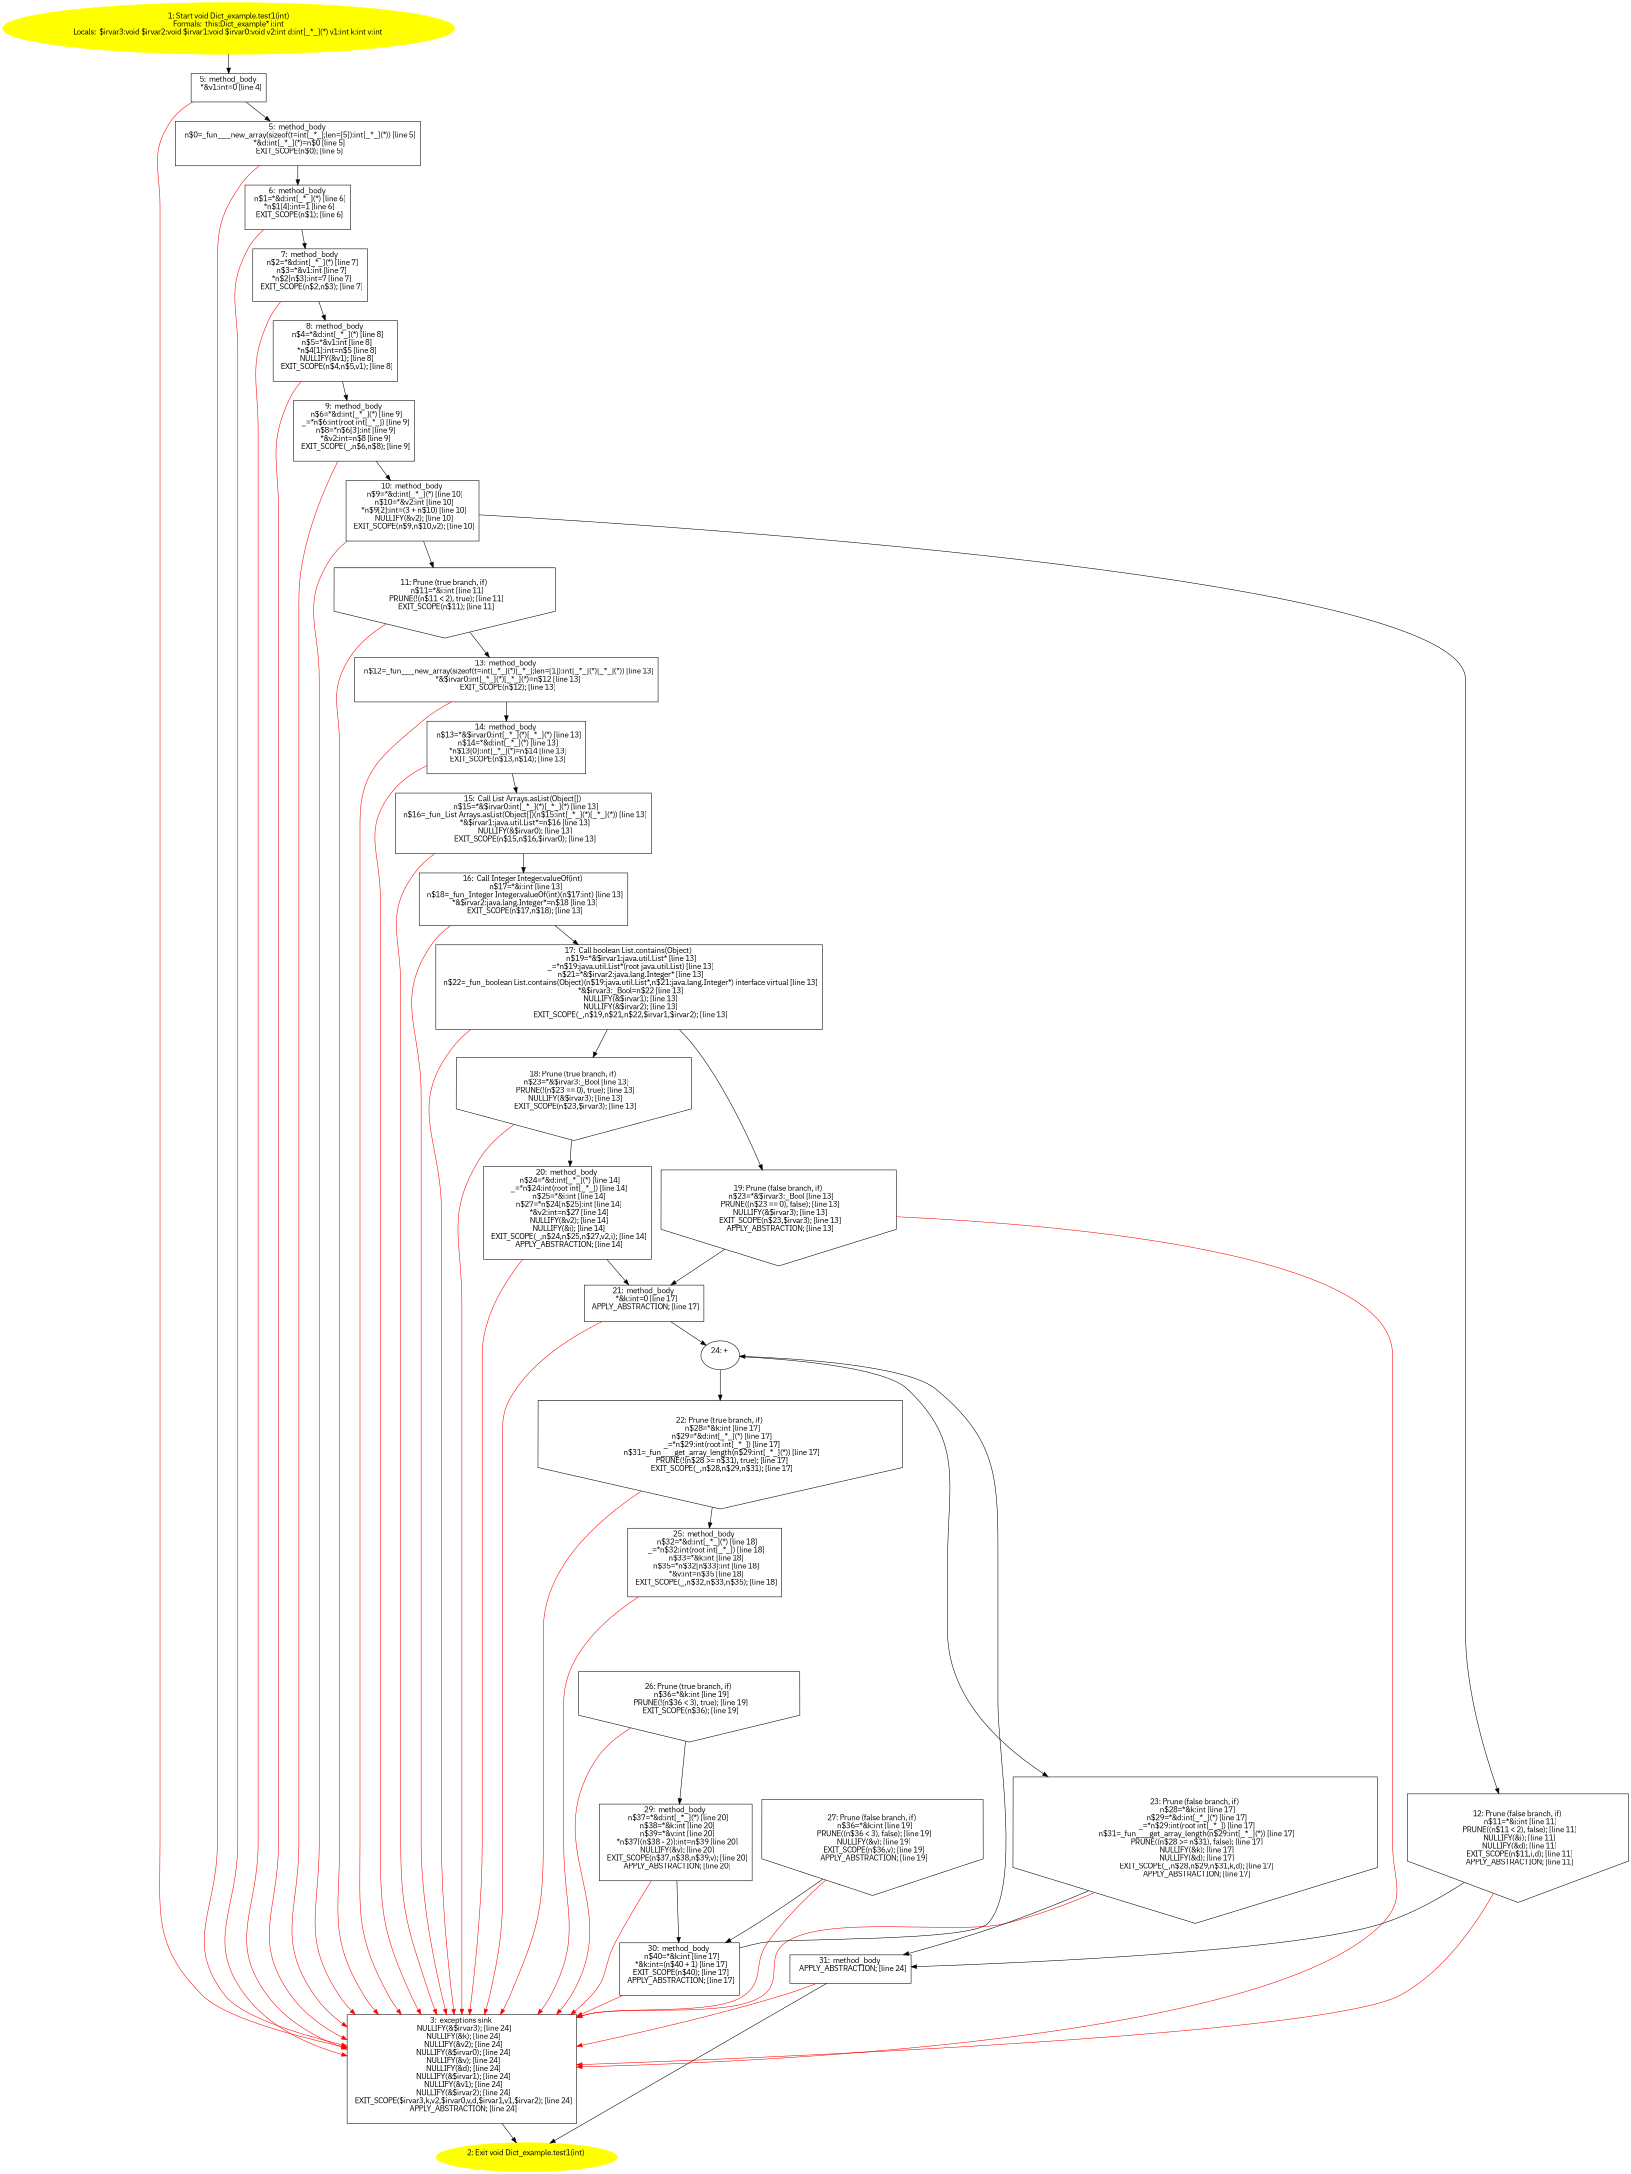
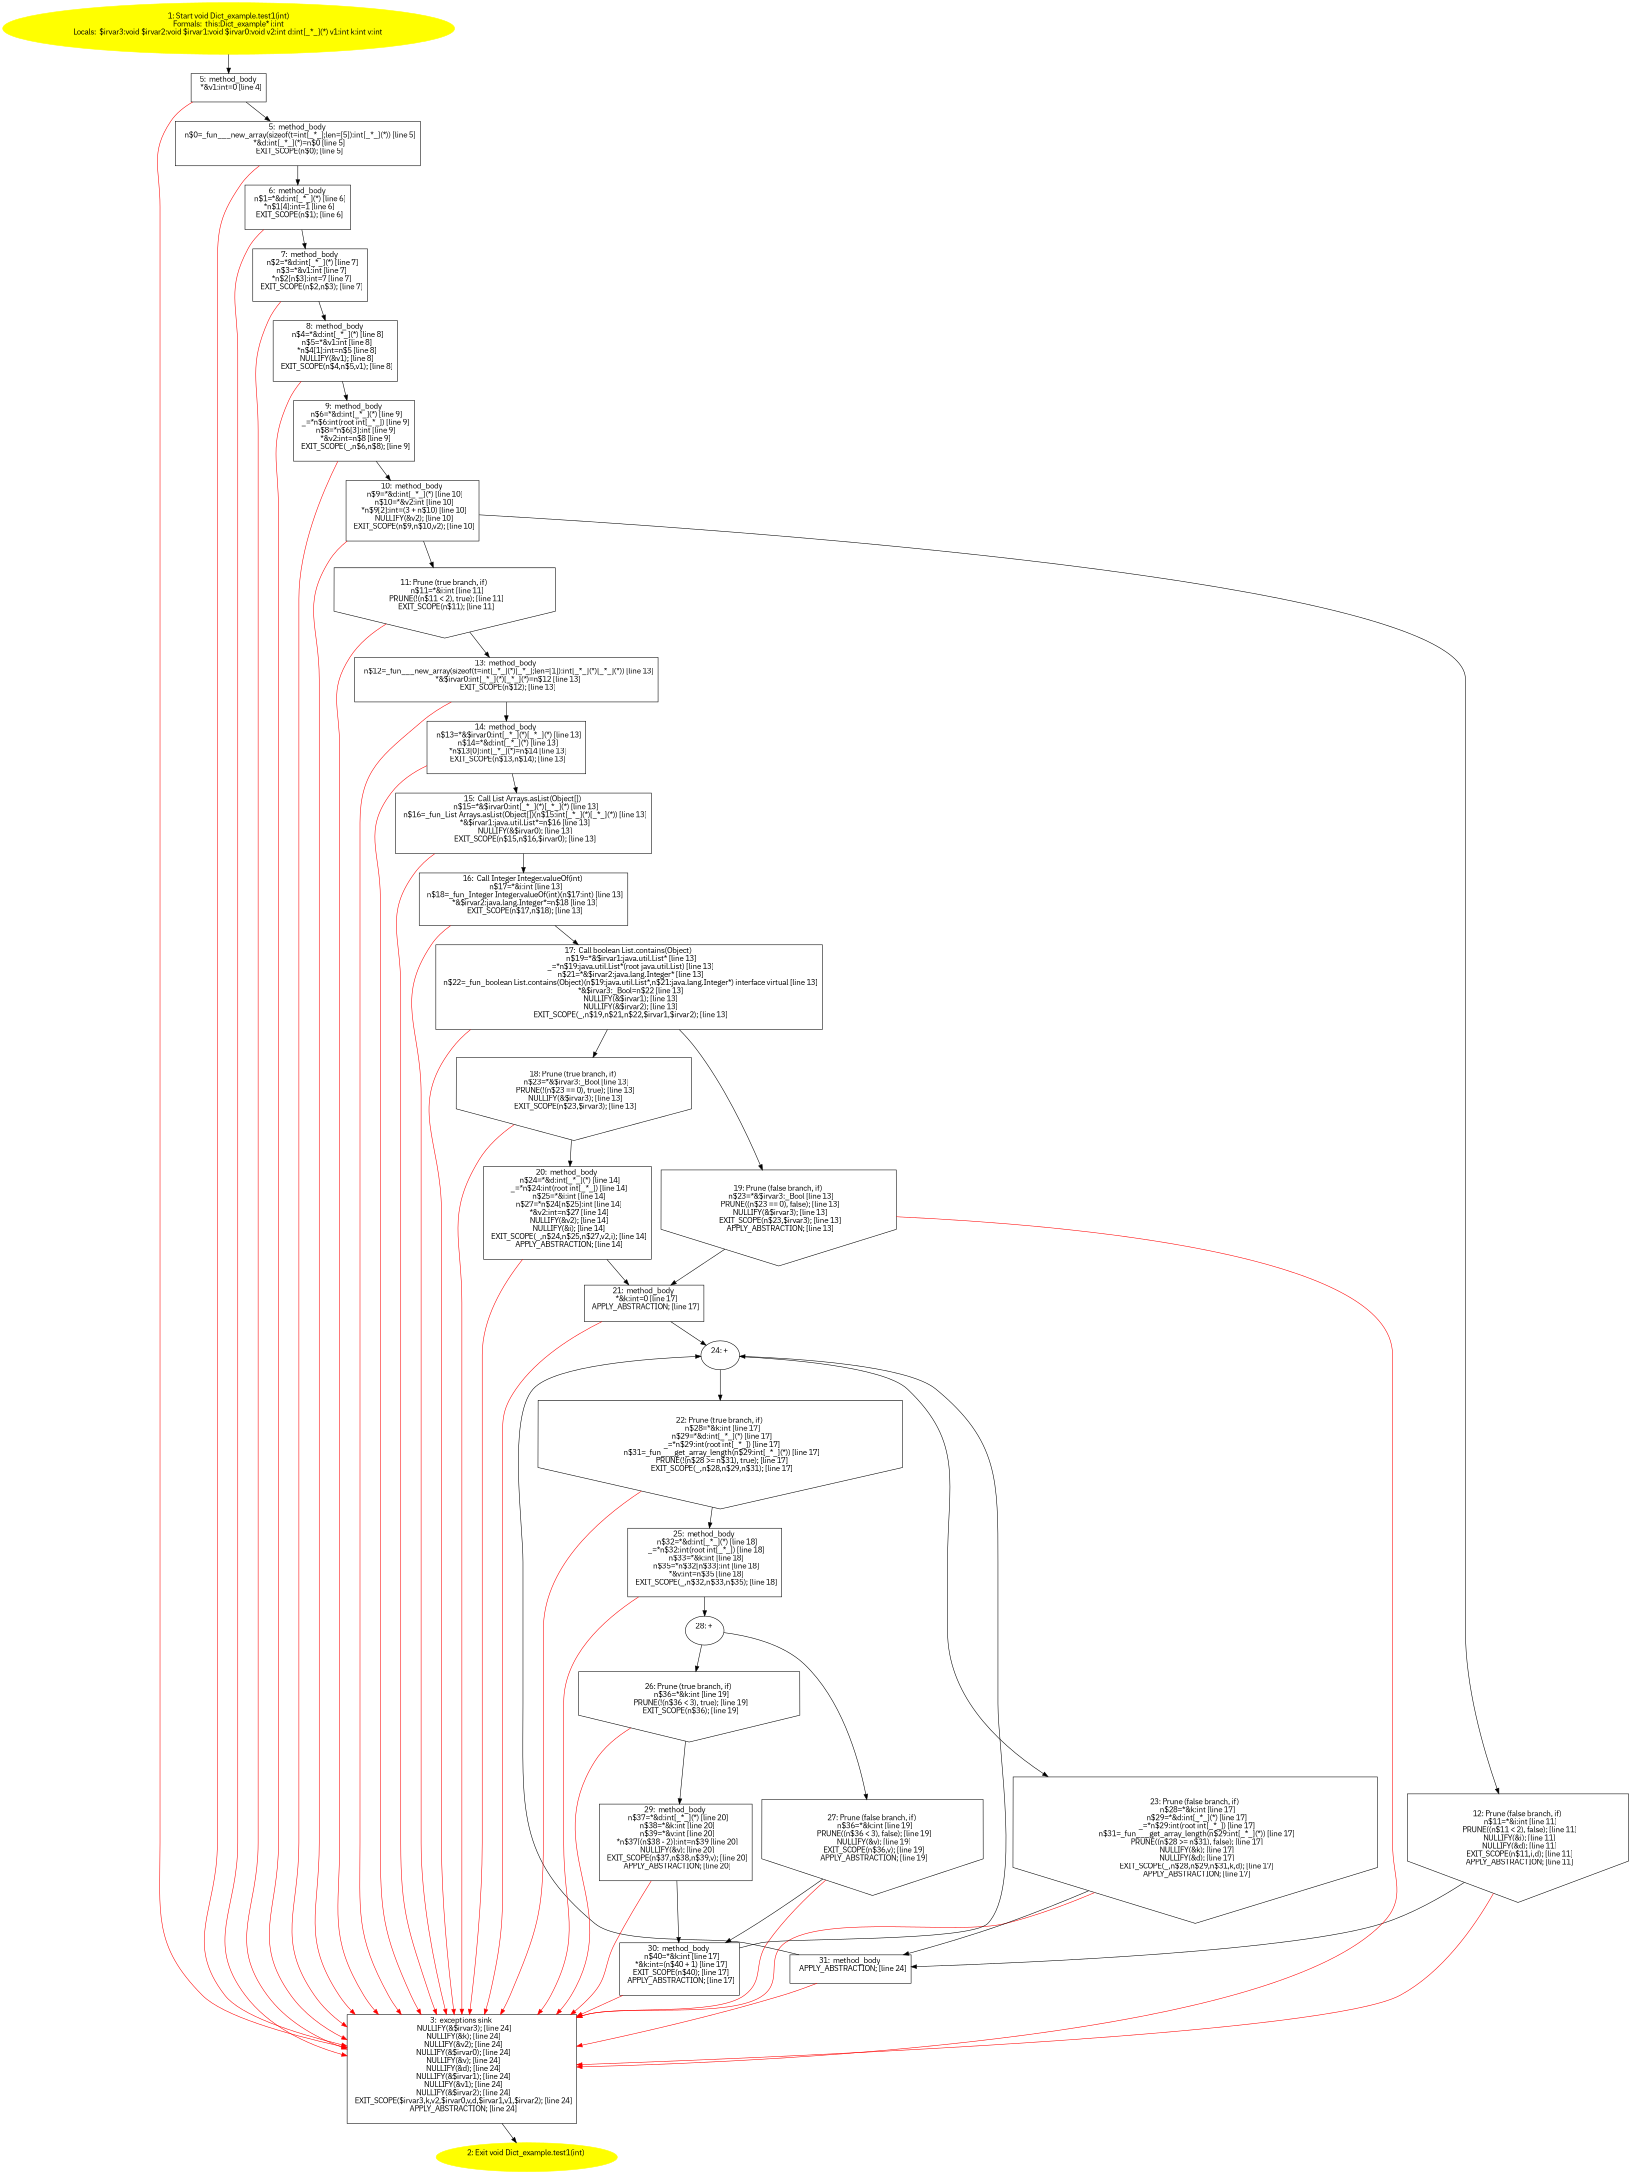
node "28: +": added
edge "31:  method_body APPLY_ABSTRACTION; [line 24]" -> "2: Exit void Dict_example.test1(int)": now "31:  method_body APPLY_ABSTRACTION; [line 24]" -> "24: +"
